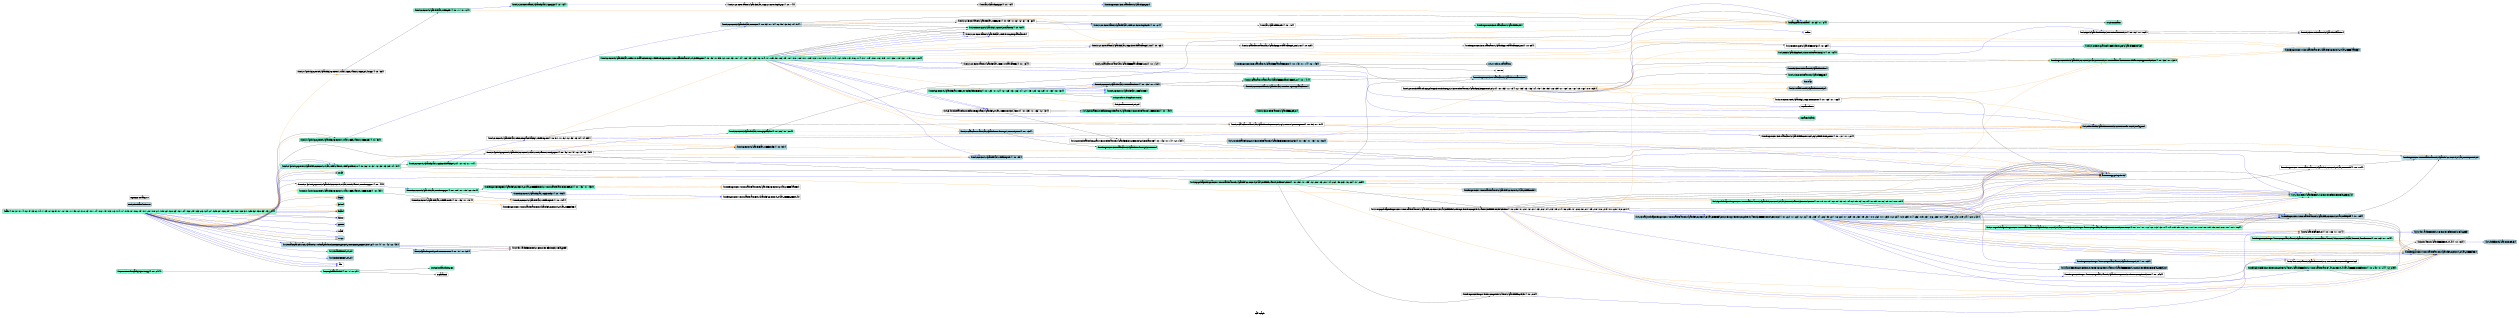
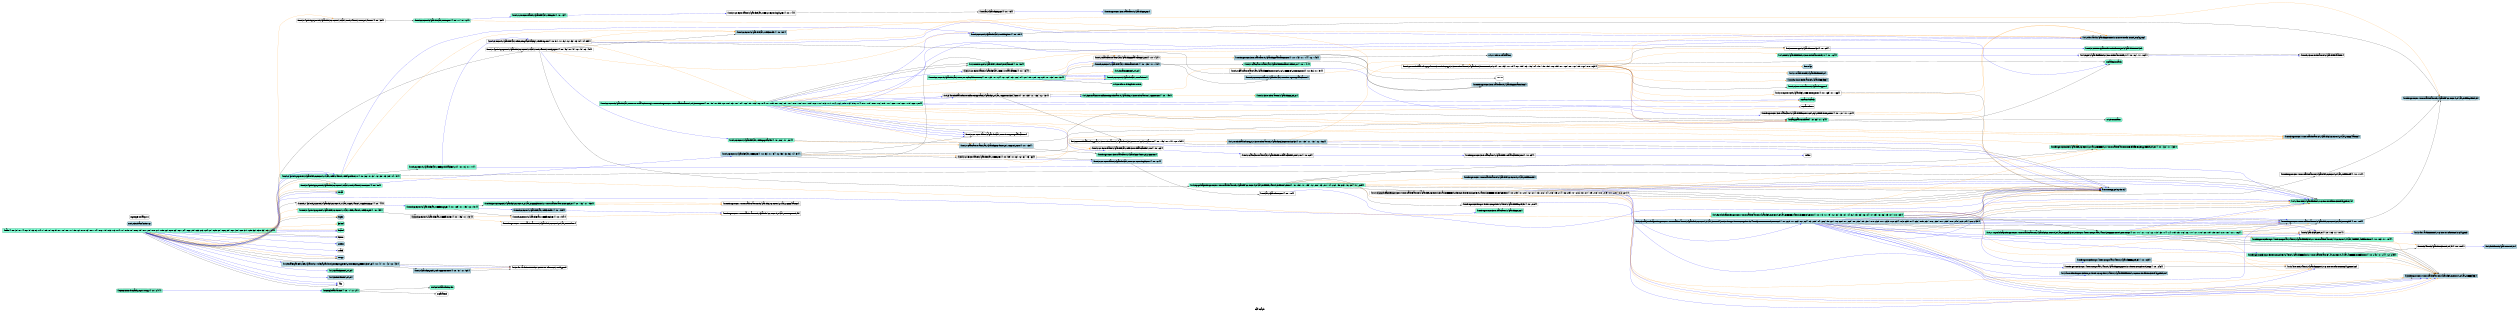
node "__cxa_begin_catch": added
node "{_ZSt3maxImERKT_S2_S2_}": fillcolor white -> aquamarine
